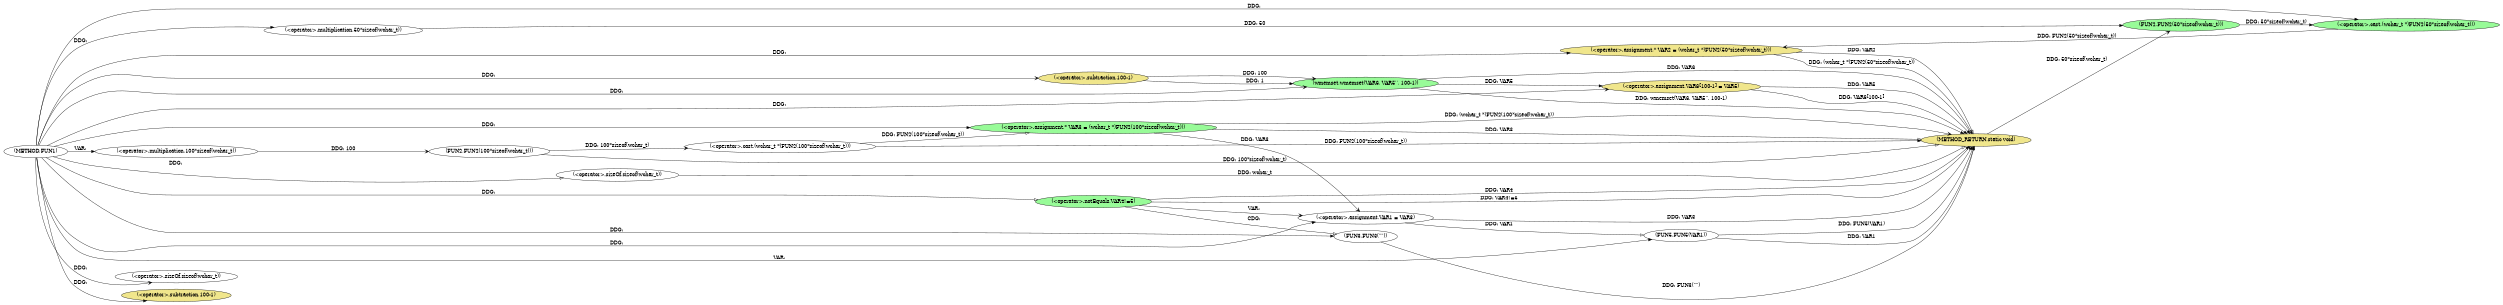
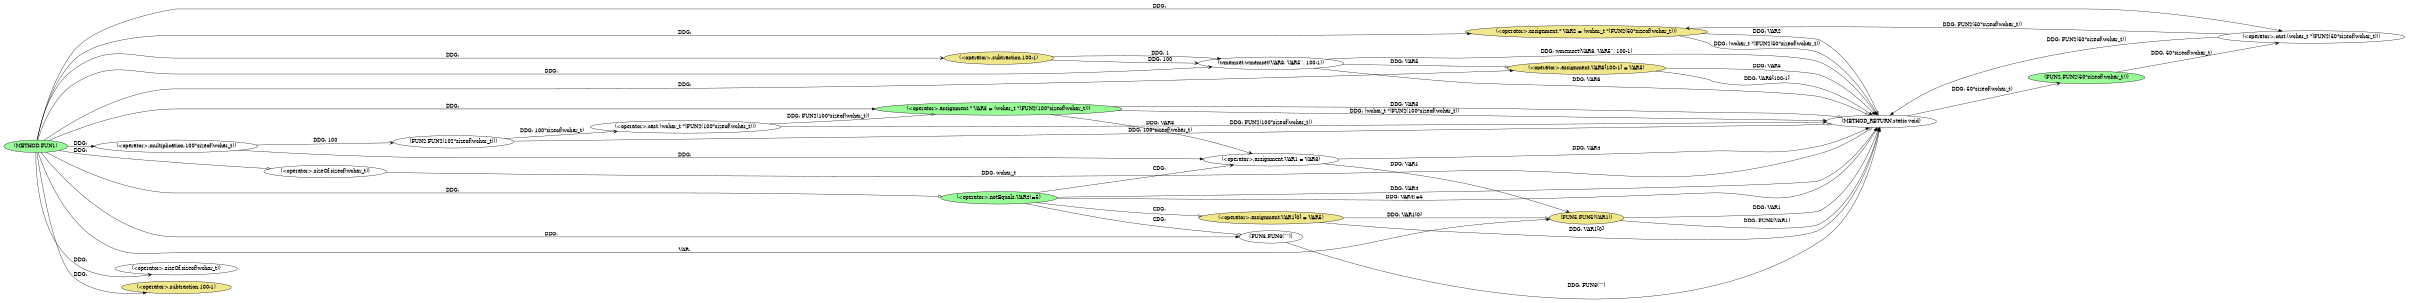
edge "(FUN2,FUN2(50*sizeof(wchar_t)))" -> "(<operator>.cast,(wchar_t *)FUN2(50*sizeof(wchar_t)))": arrowhead normal -> vee
node "(<operator>.cast,(wchar_t *)FUN2(50*sizeof(wchar_t)))": fillcolor palegreen -> white
node "(<operator>.multiplication,50*sizeof(wchar_t))": removed
edge "(<operator>.cast,(wchar_t *)FUN2(50*sizeof(wchar_t)))" -> "(METHOD_RETURN,static void)": added, label "DDG: FUN2(50*sizeof(wchar_t))"
node "(wmemset,wmemset(VAR6, VAR5'', 100-1))": fillcolor palegreen -> white
edge "(wmemset,wmemset(VAR6, VAR5'', 100-1))" -> "(<operator>.assignment,VAR6[100-1] = VAR5)": arrowhead normal -> onormal
edge "(METHOD,FUN1)" -> "(<operator>.assignment,VAR6[100-1] = VAR5)": arrowhead vee -> normal
node "(METHOD_RETURN,static void)": fillcolor khaki -> white
edge "(<operator>.cast,(wchar_t *)FUN2(100*sizeof(wchar_t)))" -> "(METHOD_RETURN,static void)": arrowhead normal -> vee
edge "(METHOD,FUN1)" -> "(<operator>.multiplication,100*sizeof(wchar_t))": label "VAR: " -> "DDG: "
node "(METHOD,FUN1)": fillcolor white -> palegreen
node "(FUN2,FUN2(100*sizeof(wchar_t)))": label "(FUN2,FUN2(100*sizeof(wchar_t)))" -> "(FUN2,FUN2(102*sizeof(wchar_t)))"
edge "(<operator>.notEquals,VAR4!=5)" -> "(<operator>.assignment,VAR1 = VAR3)": label "VAR: " -> "CDG: "
edge "(<operator>.assignment,VAR1 = VAR3)" -> "(METHOD_RETURN,static void)": label "DDG: VAR3" -> "DDG: VAR4"
node "(<operator>.assignment,VAR1[0] = VAR5)": added
edge "(<operator>.assignment,VAR1 = VAR3)" -> "(FUN5,FUN5(VAR1))": arrowhead onormal -> vee
node "(FUN5,FUN5(VAR1))": fillcolor white -> khaki
edge "(METHOD,FUN1)" -> "(<operator>.assignment,VAR1 = VAR3)": now "(<operator>.multiplication,100*sizeof(wchar_t))" -> "(<operator>.assignment,VAR1 = VAR3)"
